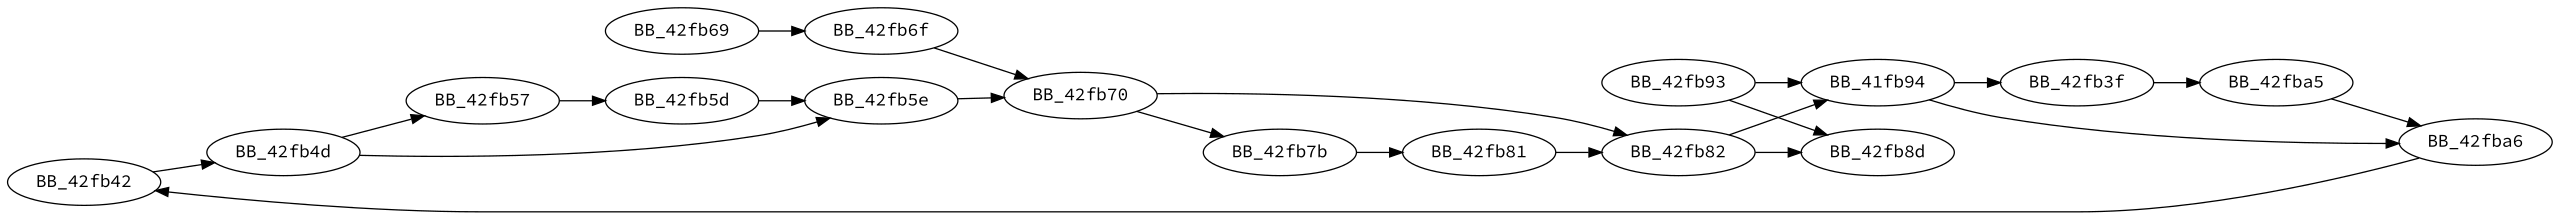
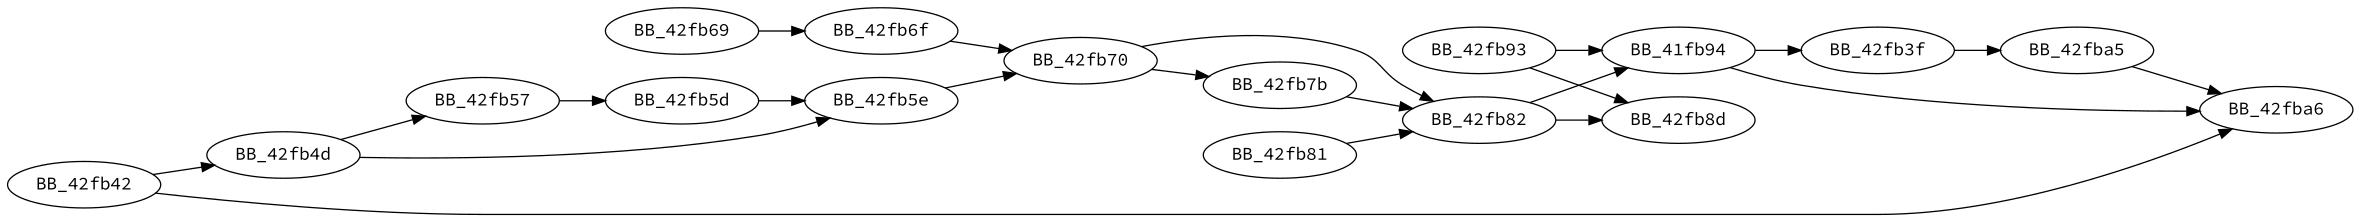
edge "BB_42fb7b" -> "BB_42fb81": now "BB_42fb7b" -> "BB_42fb82"
edge "BB_42fba6" -> "BB_42fb42": reversed
